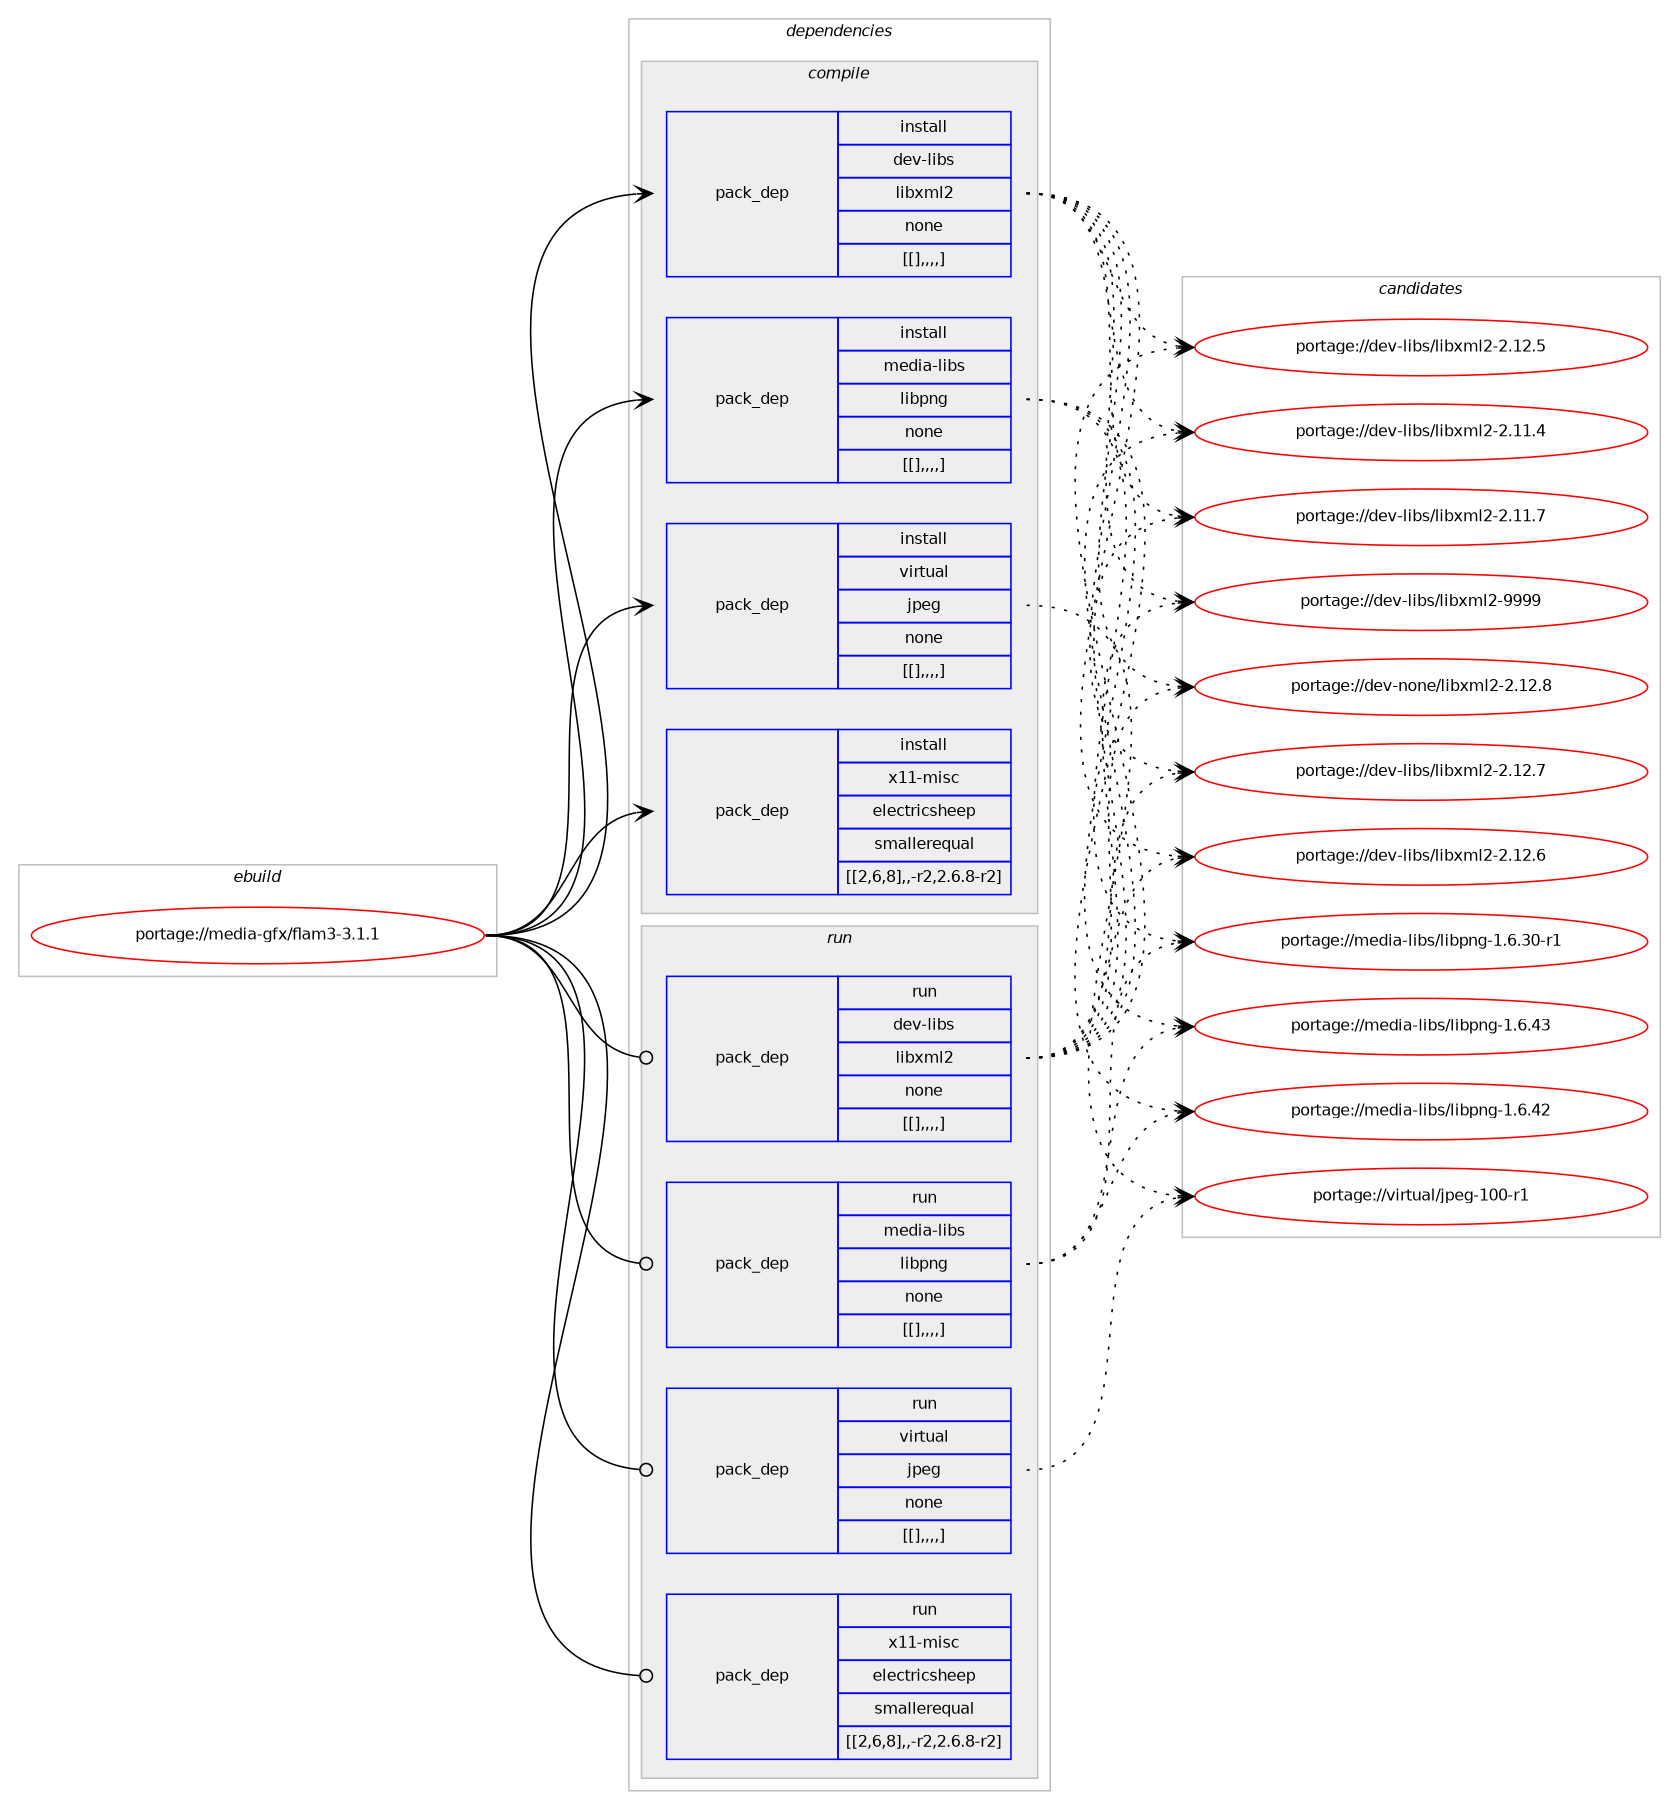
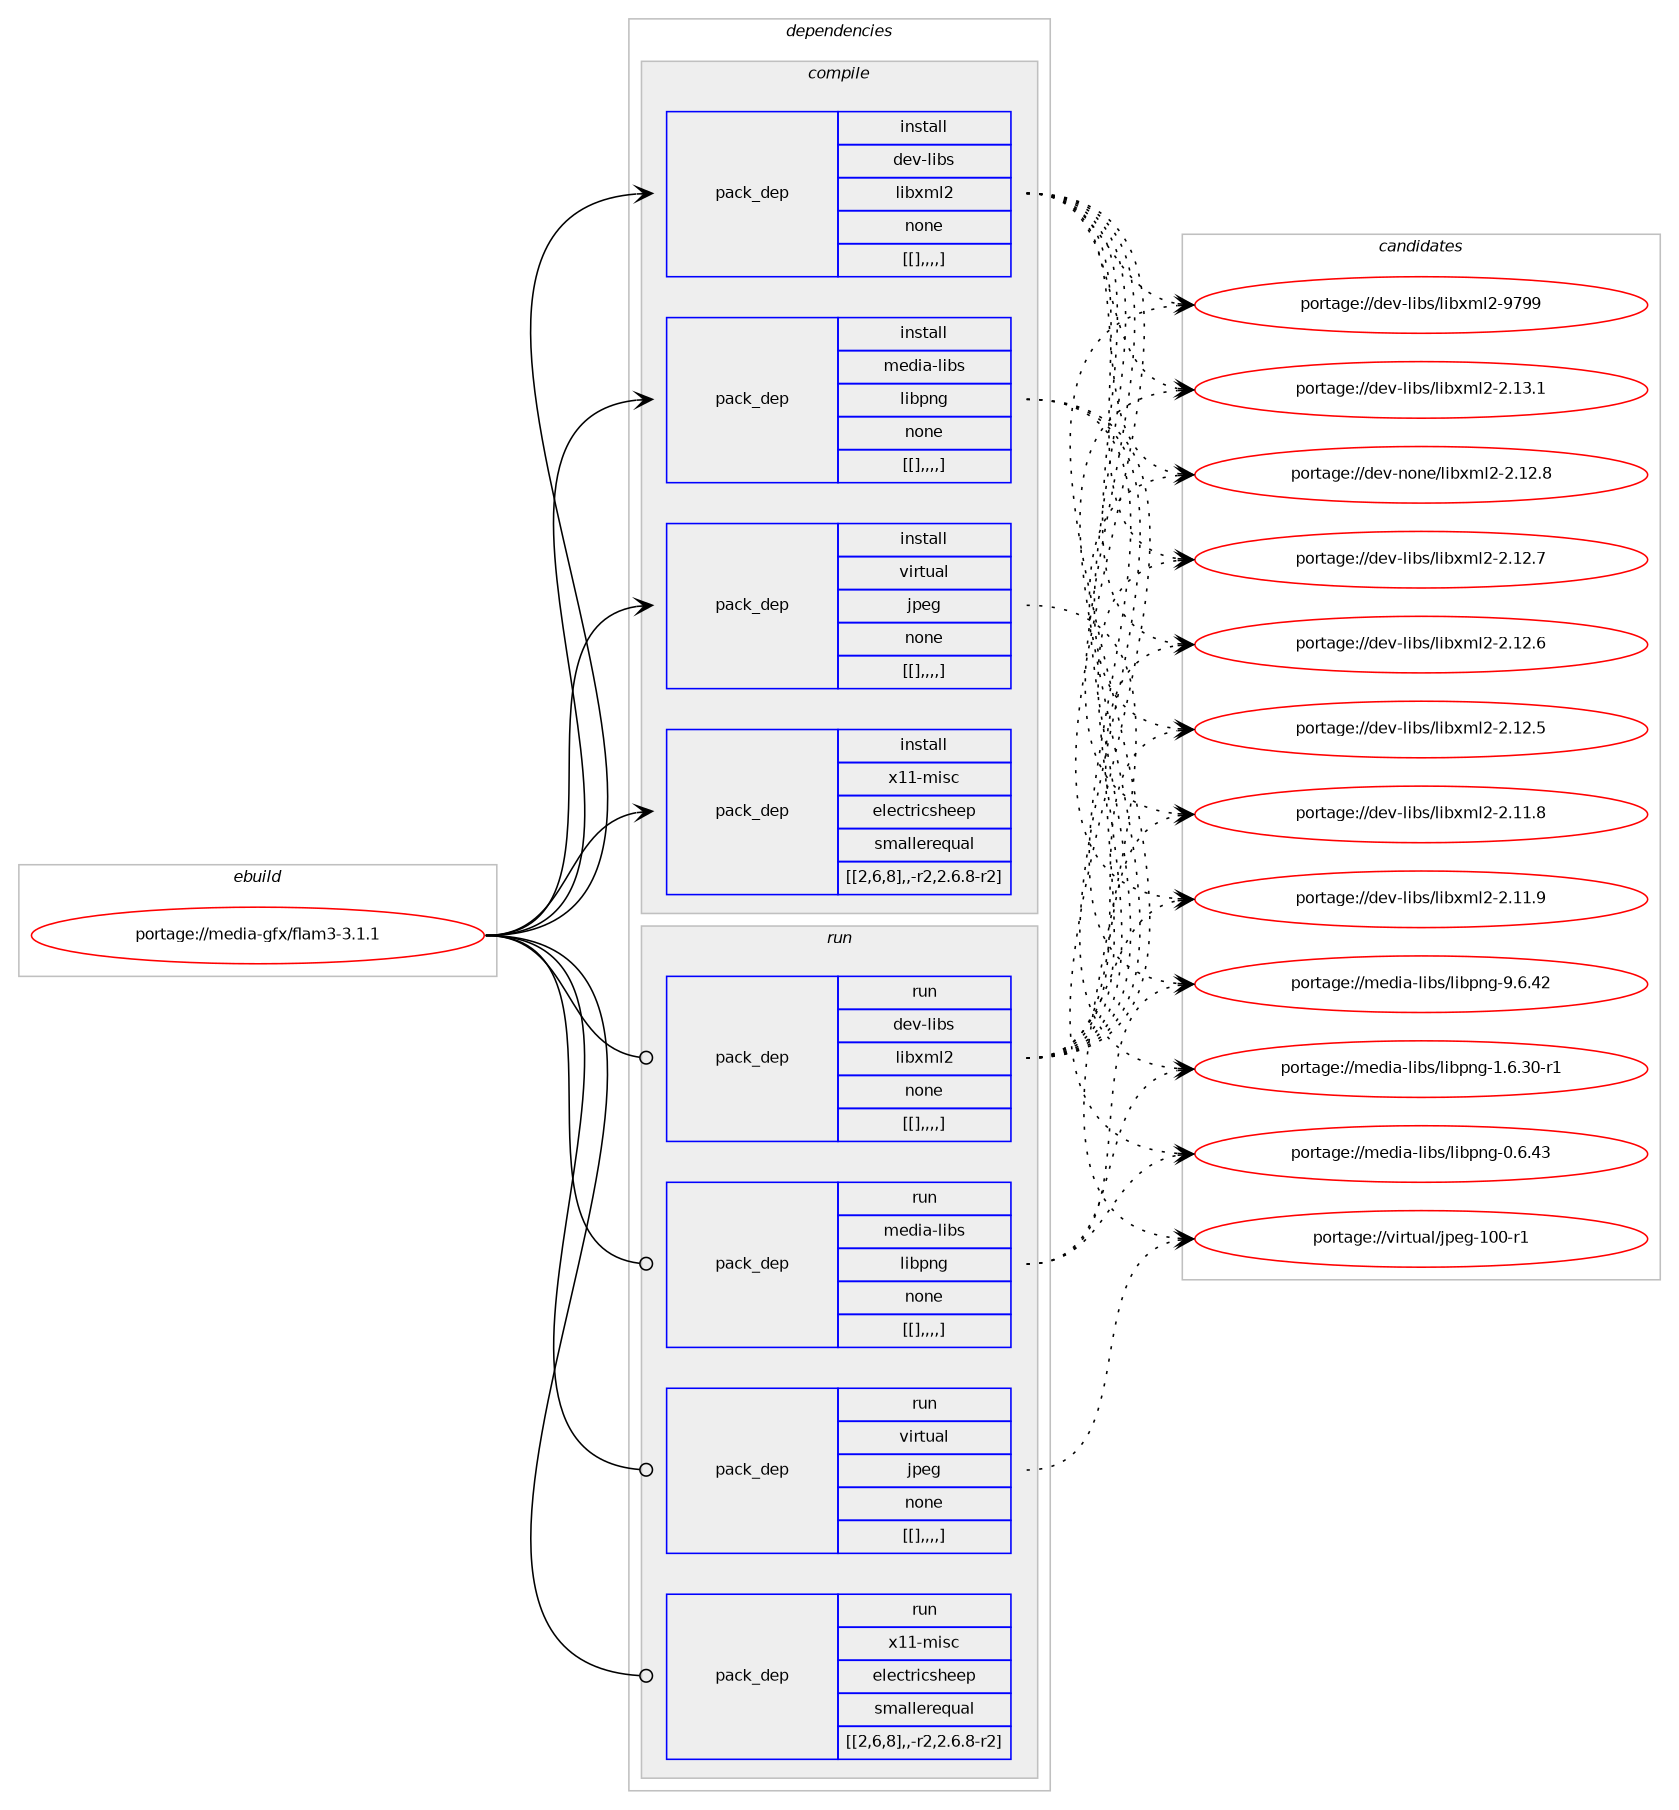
node "portage://dev-libs/libxml2-2.13.1": added
node "portage://dev-libs/libxml2-2.11.4": label "portage://dev-libs/libxml2-2.11.4" -> "portage://dev-libs/libxml2-2.11.8"
node "portage://dev-libs/libxml2-2.11.7": label "portage://dev-libs/libxml2-2.11.7" -> "portage://dev-libs/libxml2-2.11.9"
node "portage://dev-libs/libxml2-9999": label "portage://dev-libs/libxml2-9999" -> "portage://dev-libs/libxml2-9799"
node "portage://media-libs/libpng-1.6.43": label "portage://media-libs/libpng-1.6.43" -> "portage://media-libs/libpng-0.6.43"
node "portage://media-libs/libpng-1.6.42": label "portage://media-libs/libpng-1.6.42" -> "portage://media-libs/libpng-9.6.42"
